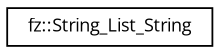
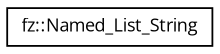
node "fz::String_List_String": label "fz::String_List_String" -> "fz::Named_List_String"
